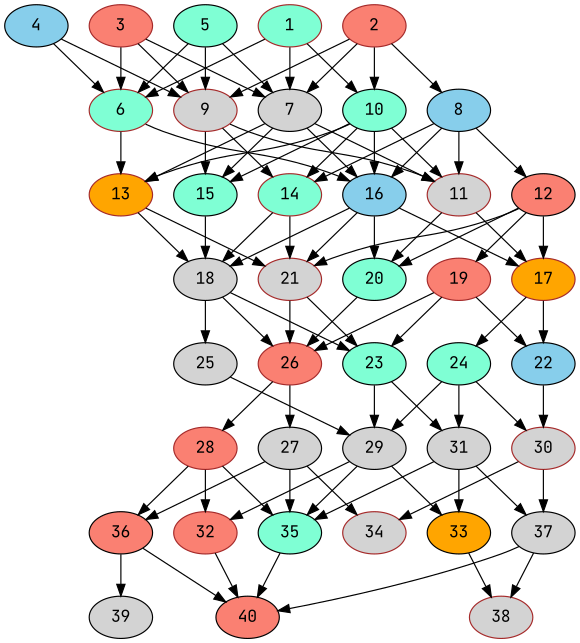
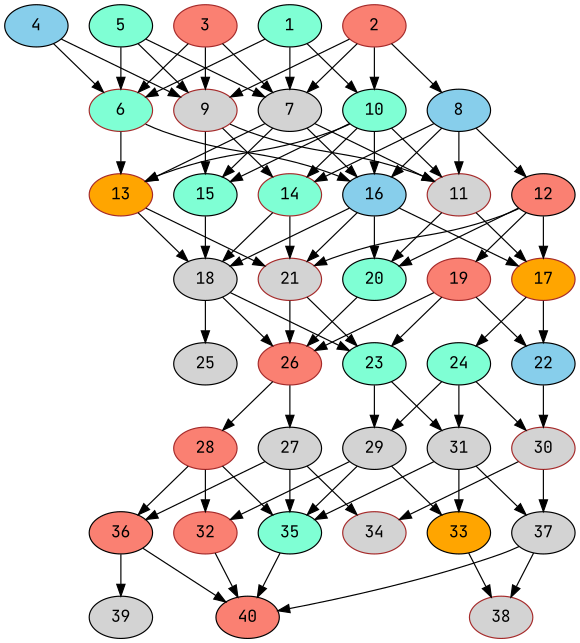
node "1": color brown -> black
edge "25" -> "29": removed
